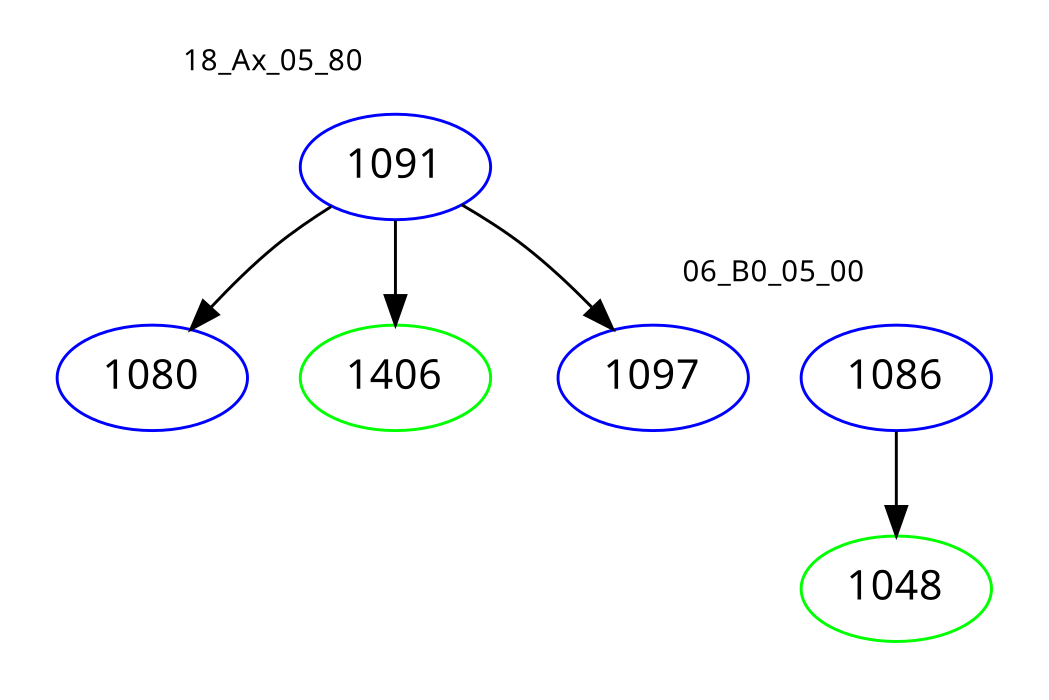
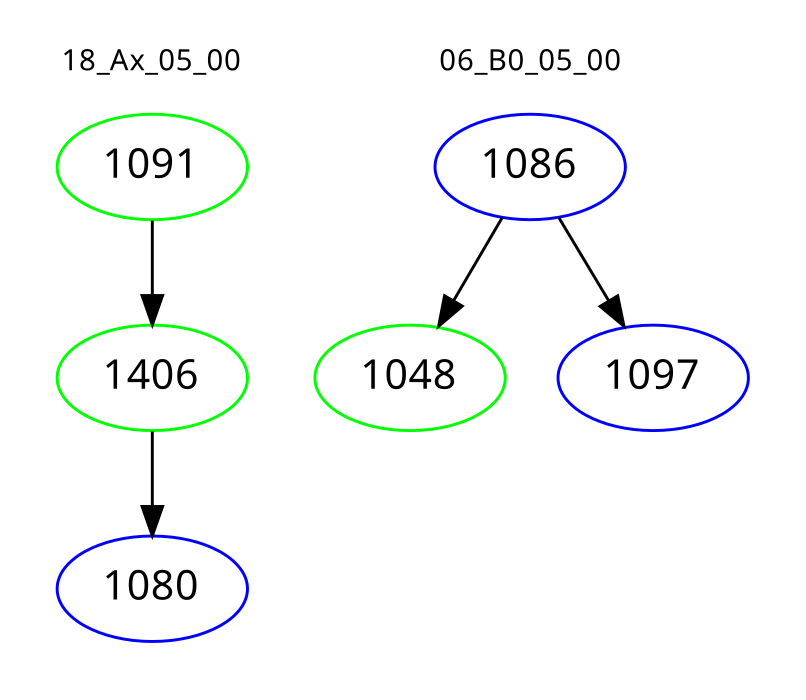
cluster "18_Ax_05_80": label "18_Ax_05_80" -> "18_Ax_05_00"
node "1091": color blue -> green
edge "1091" -> "1080": now "1406" -> "1080"
edge "1091" -> "1097": now "1086" -> "1097"
